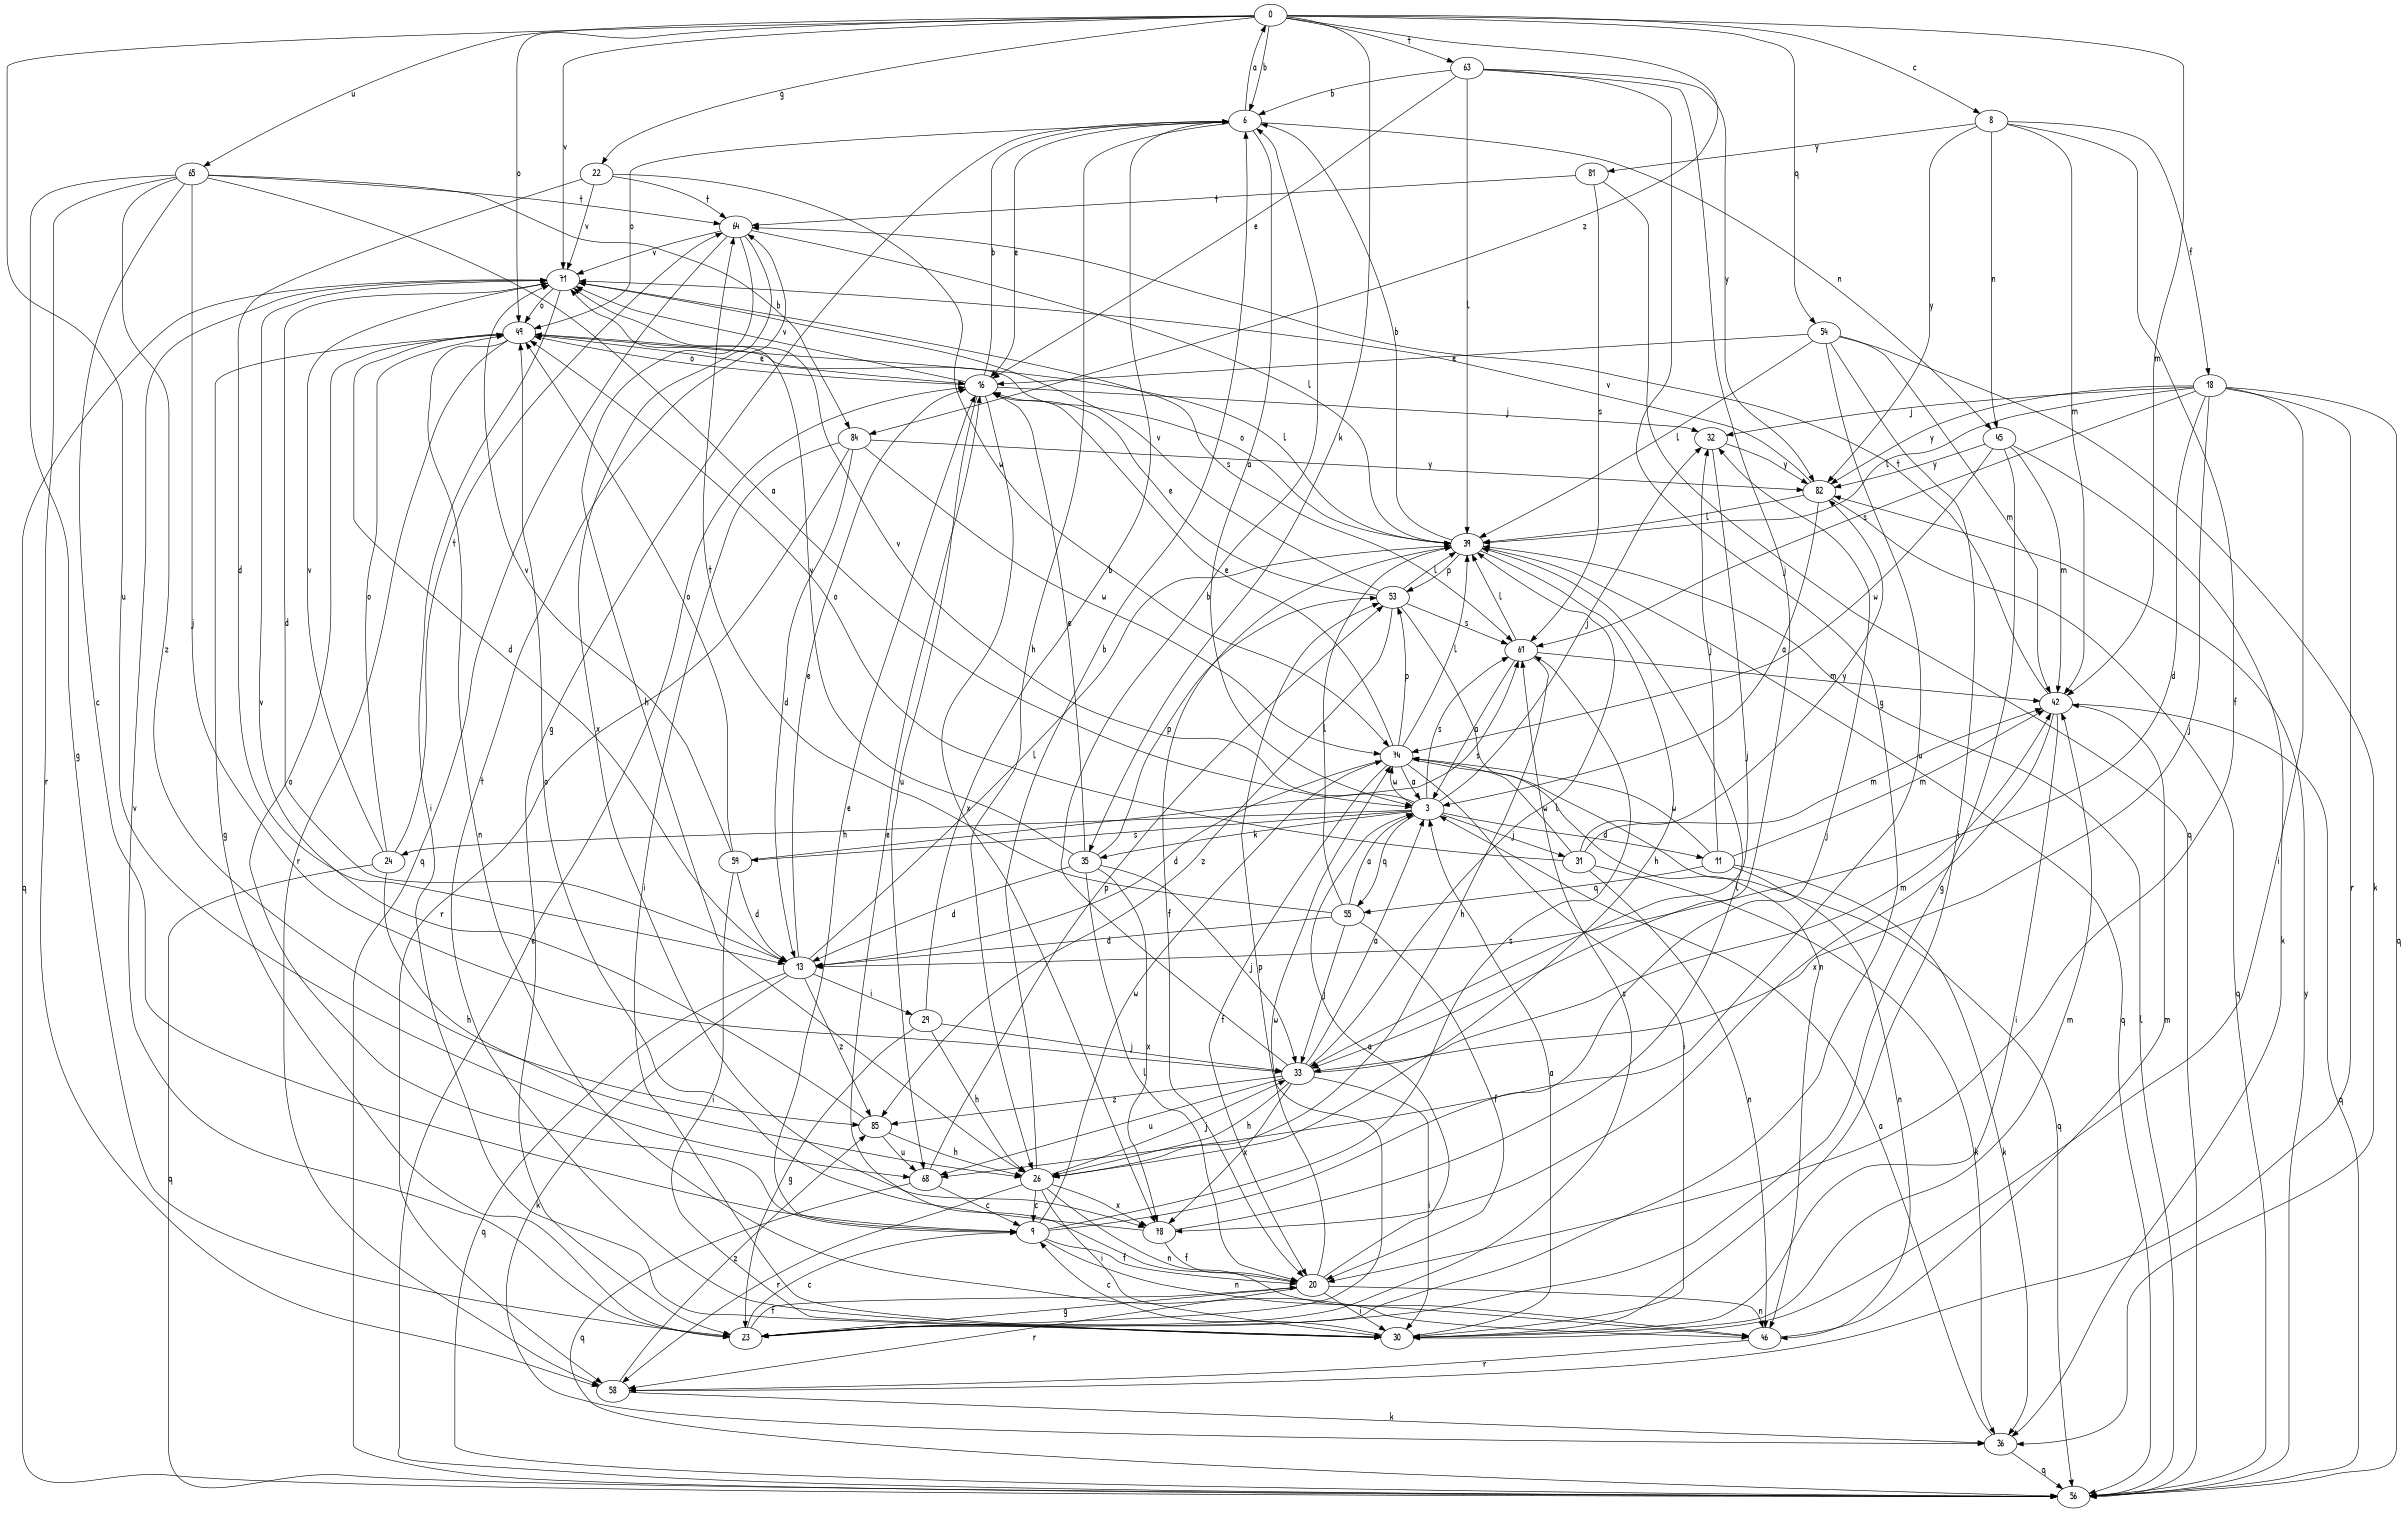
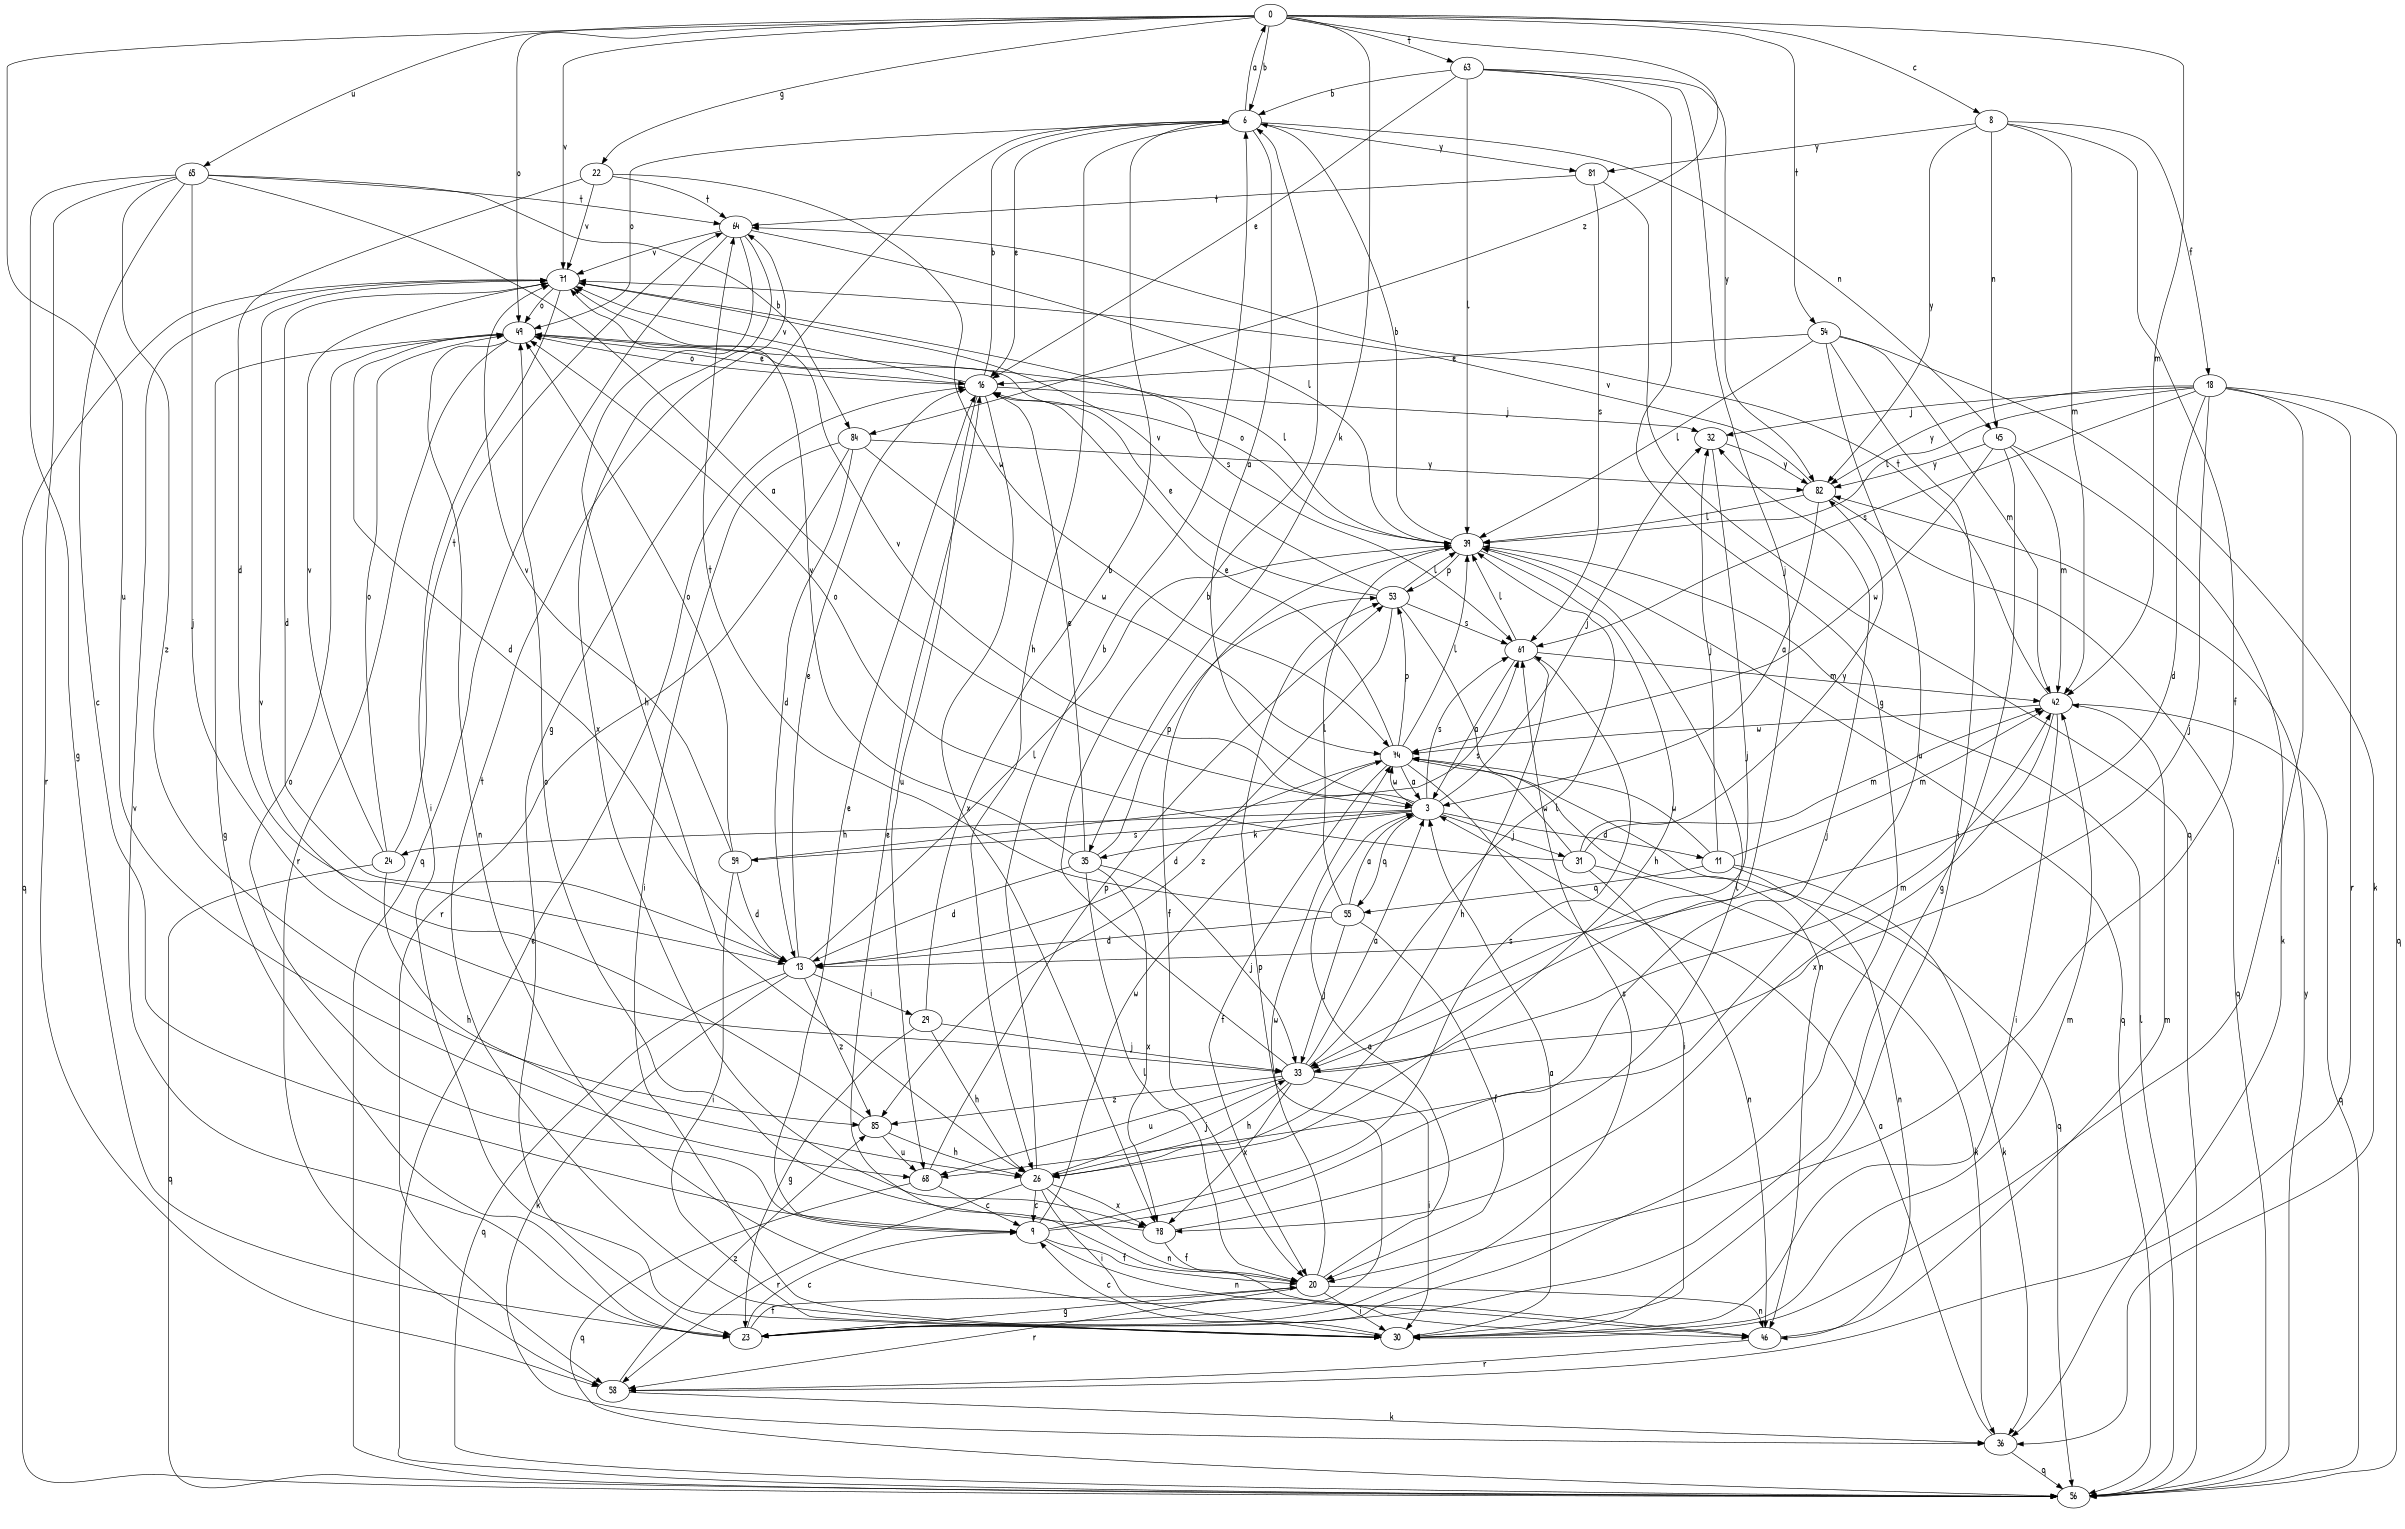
edge "6" -> "81": added, label "y"
edge "0" -> "54": label "q" -> "t"
edge "42" -> "74": added, label "w"
